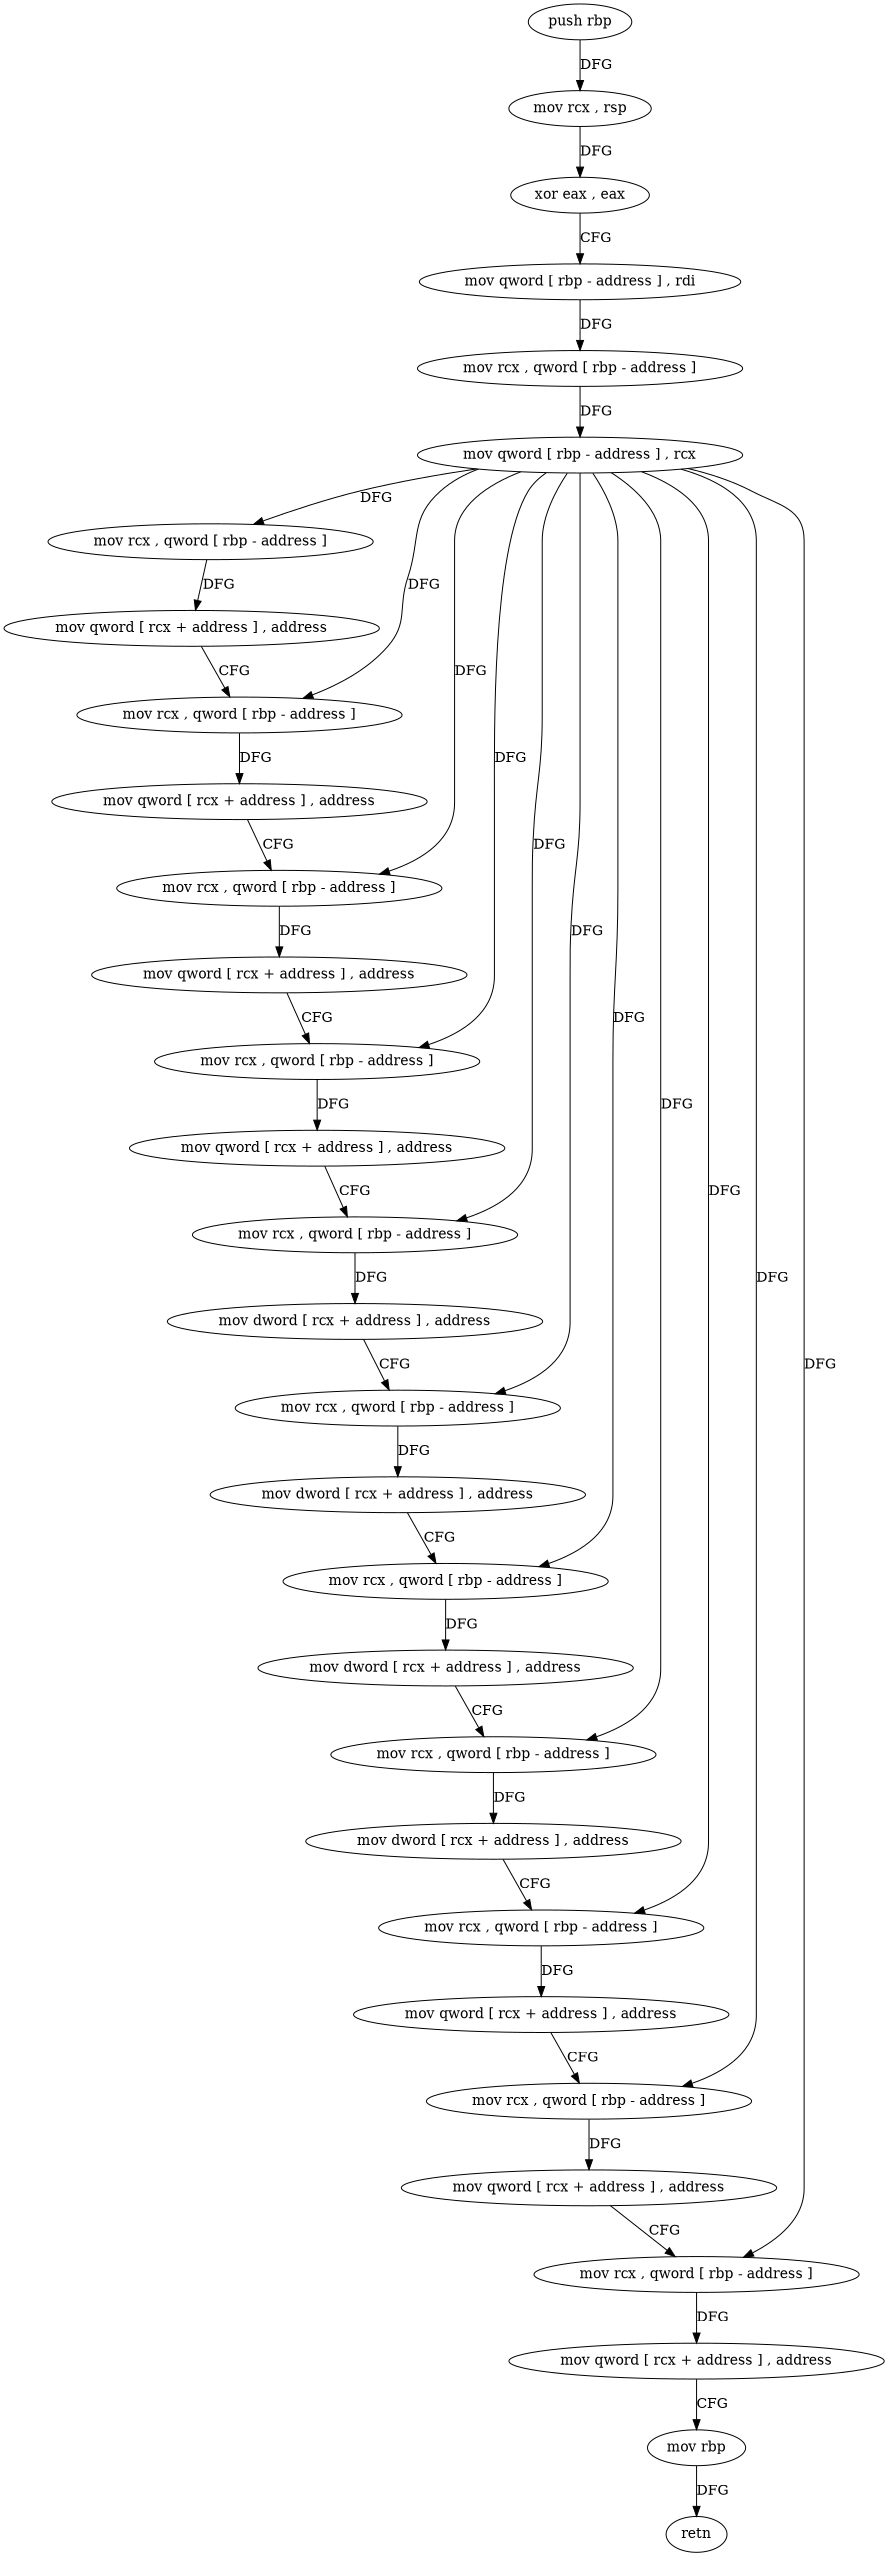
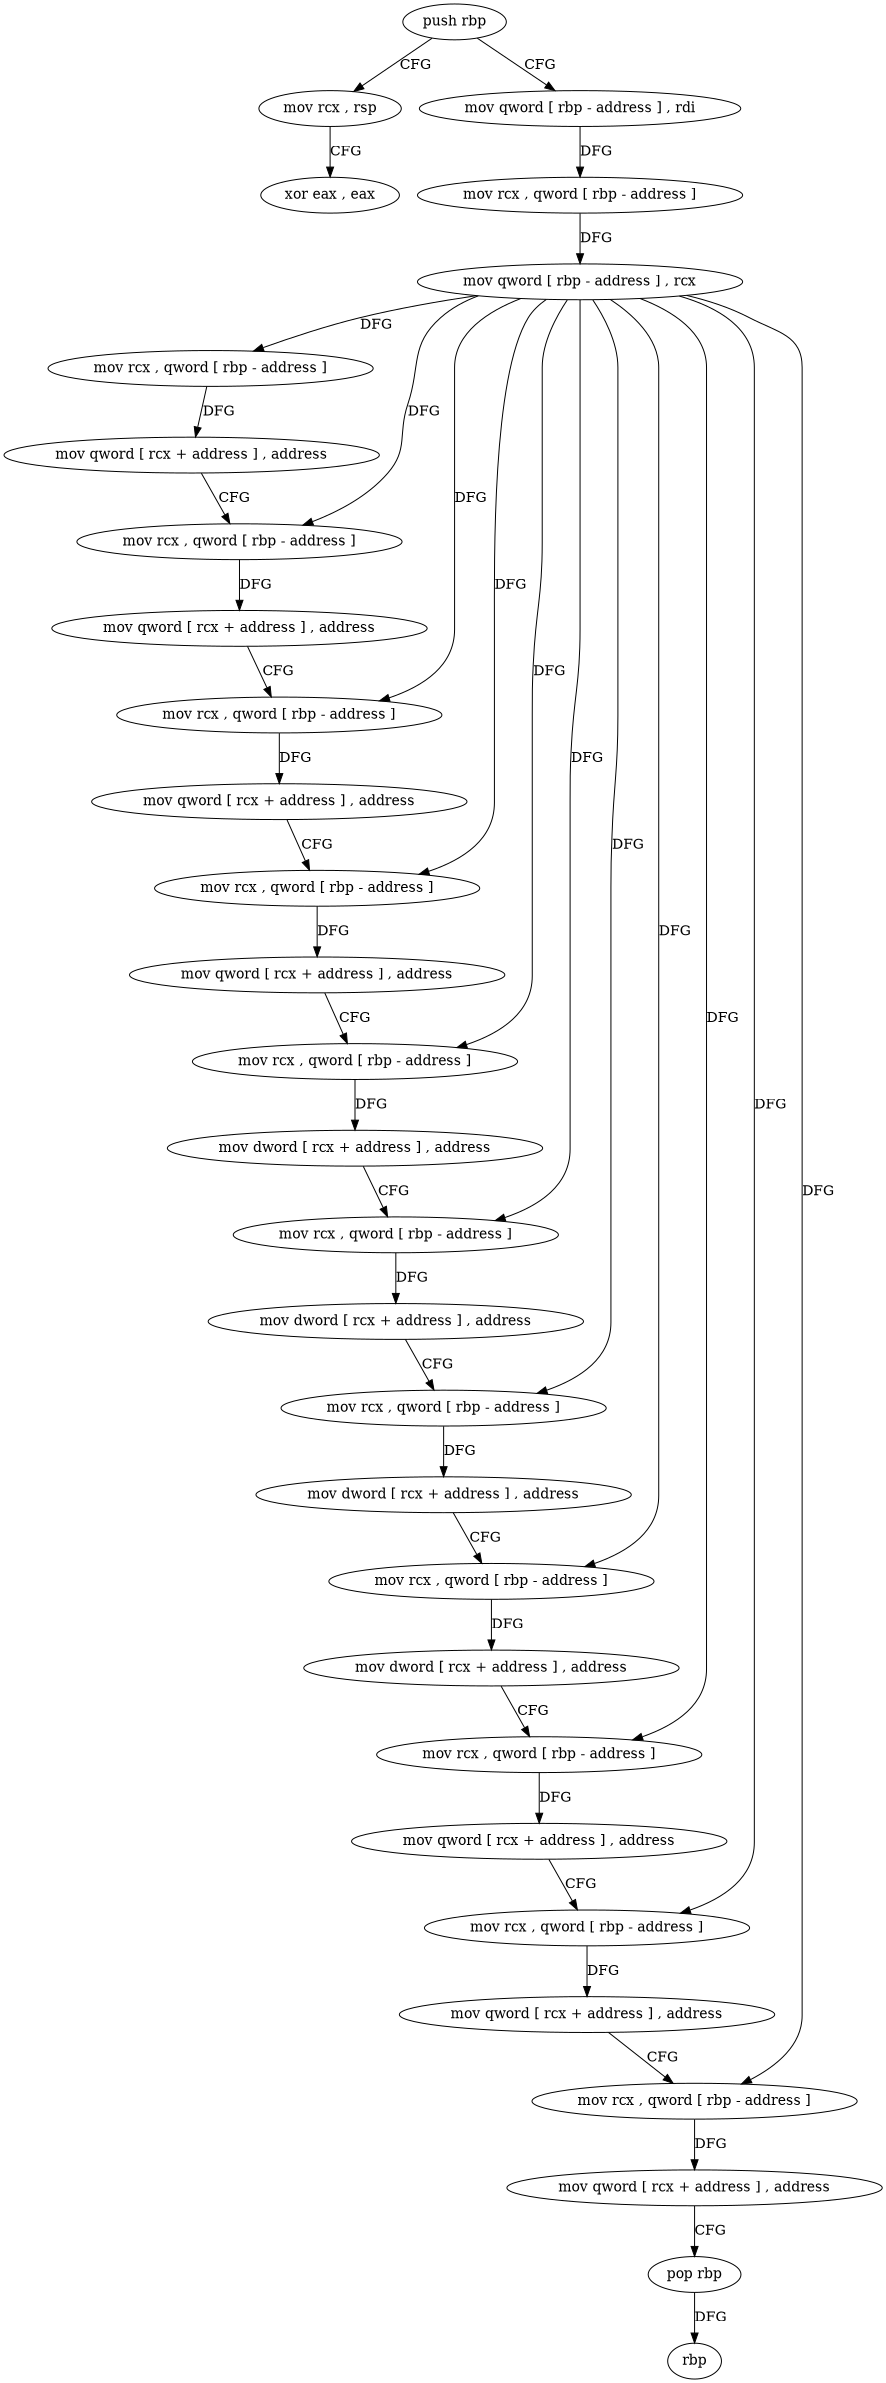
edge "push rbp" -> "mov rcx , rsp": label "DFG" -> "CFG"
edge "mov rcx , rsp" -> "xor eax , eax": label "DFG" -> "CFG"
edge "xor eax , eax" -> "mov qword [ rbp - address ] , rdi": now "push rbp" -> "mov qword [ rbp - address ] , rdi"
node "mov rbp": label "mov rbp" -> "pop rbp"
node "retn": label "retn" -> "rbp"
